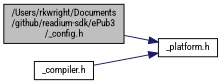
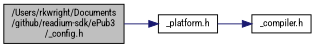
edge "_compiler.h" -> "_platform.h": reversed
